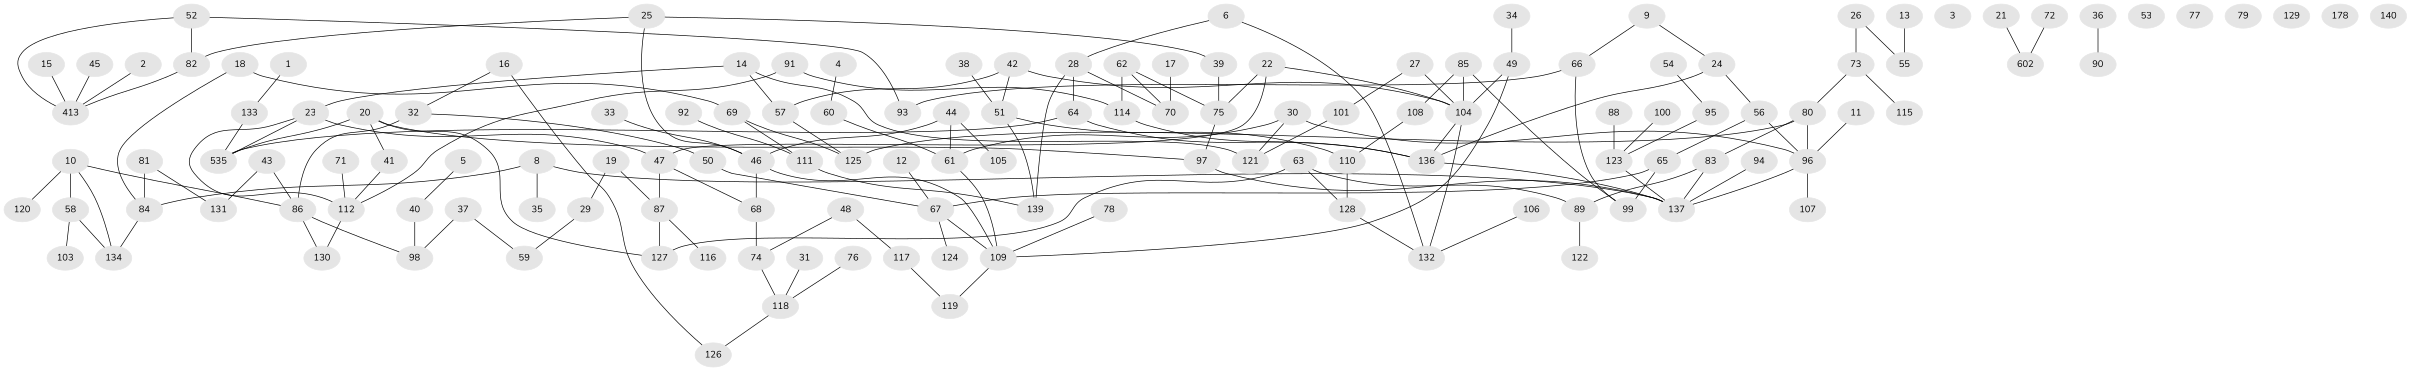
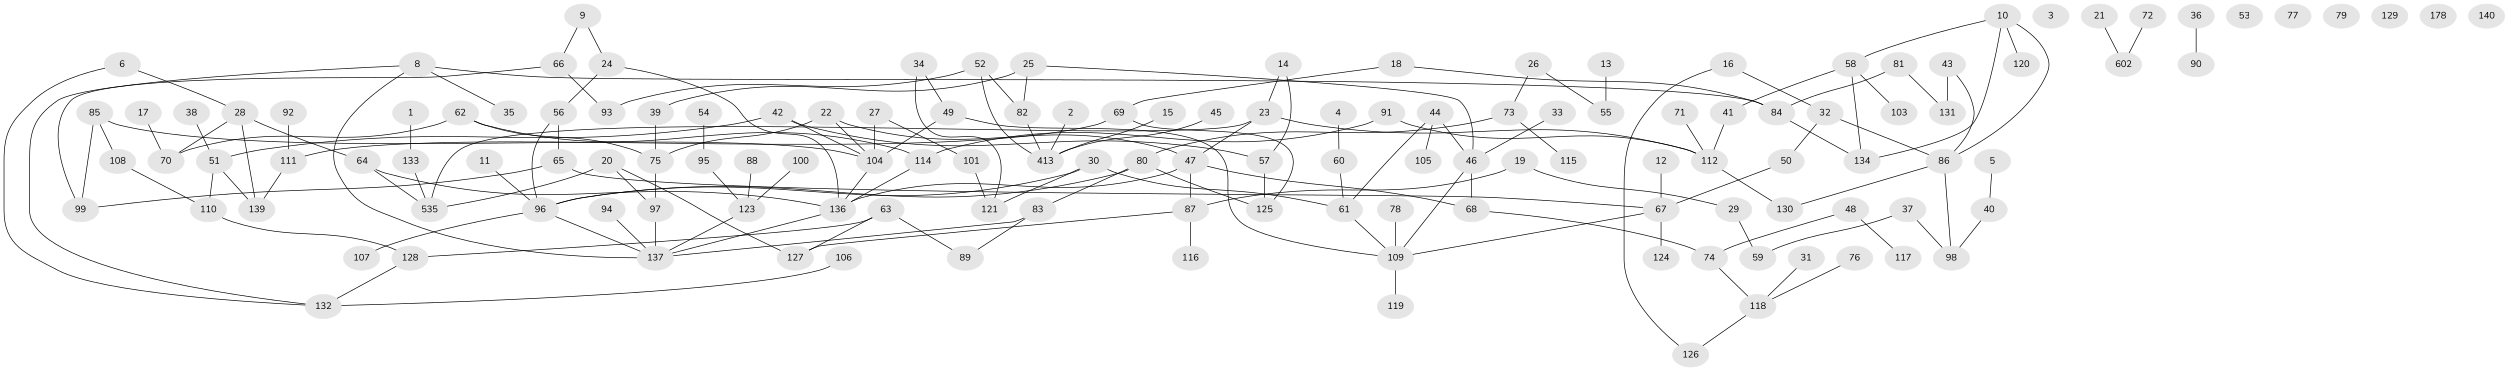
edge "20" -- "41": now "58" -- "41"
edge "14" -- "121": now "34" -- "121"
edge "47" -- "136": added
edge "104" -- "132": now "8" -- "132"
node "122": removed
edge "117" -- "119": removed
